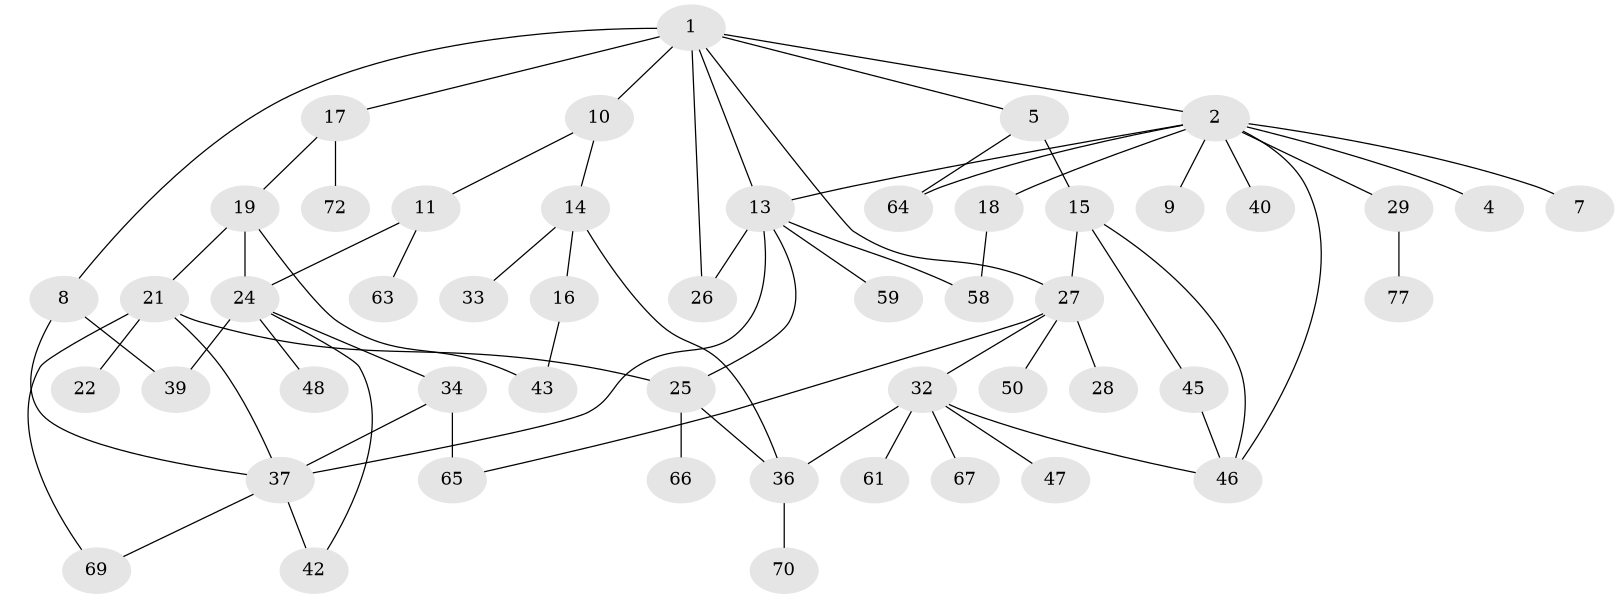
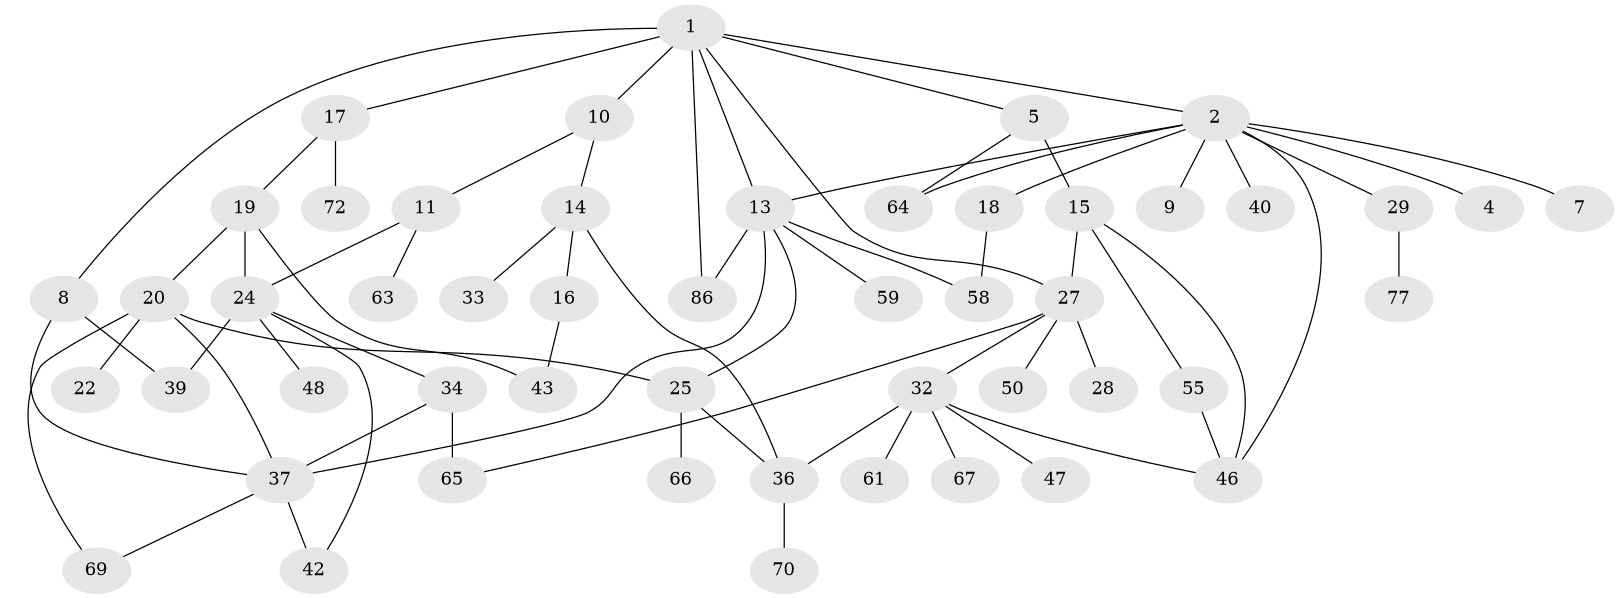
node "21": label "21" -> "20"
node "26": label "26" -> "86"
node "45": label "45" -> "55"
